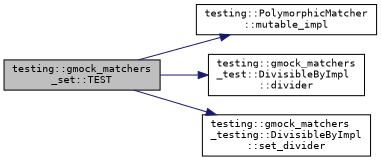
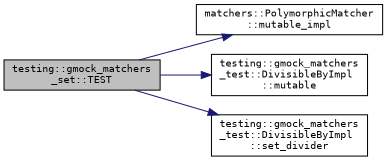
node "testing::PolymorphicMatcher ::mutable_impl": label "testing::PolymorphicMatcher ::mutable_impl" -> "matchers::PolymorphicMatcher ::mutable_impl"
node "testing::gmock_matchers _test::DivisibleByImpl ::divider": label "testing::gmock_matchers _test::DivisibleByImpl ::divider" -> "testing::gmock_matchers _test::DivisibleByImpl ::mutable"
node "testing::gmock_matchers _testing::DivisibleByImpl ::set_divider": label "testing::gmock_matchers _testing::DivisibleByImpl ::set_divider" -> "testing::gmock_matchers _test::DivisibleByImpl ::set_divider"
